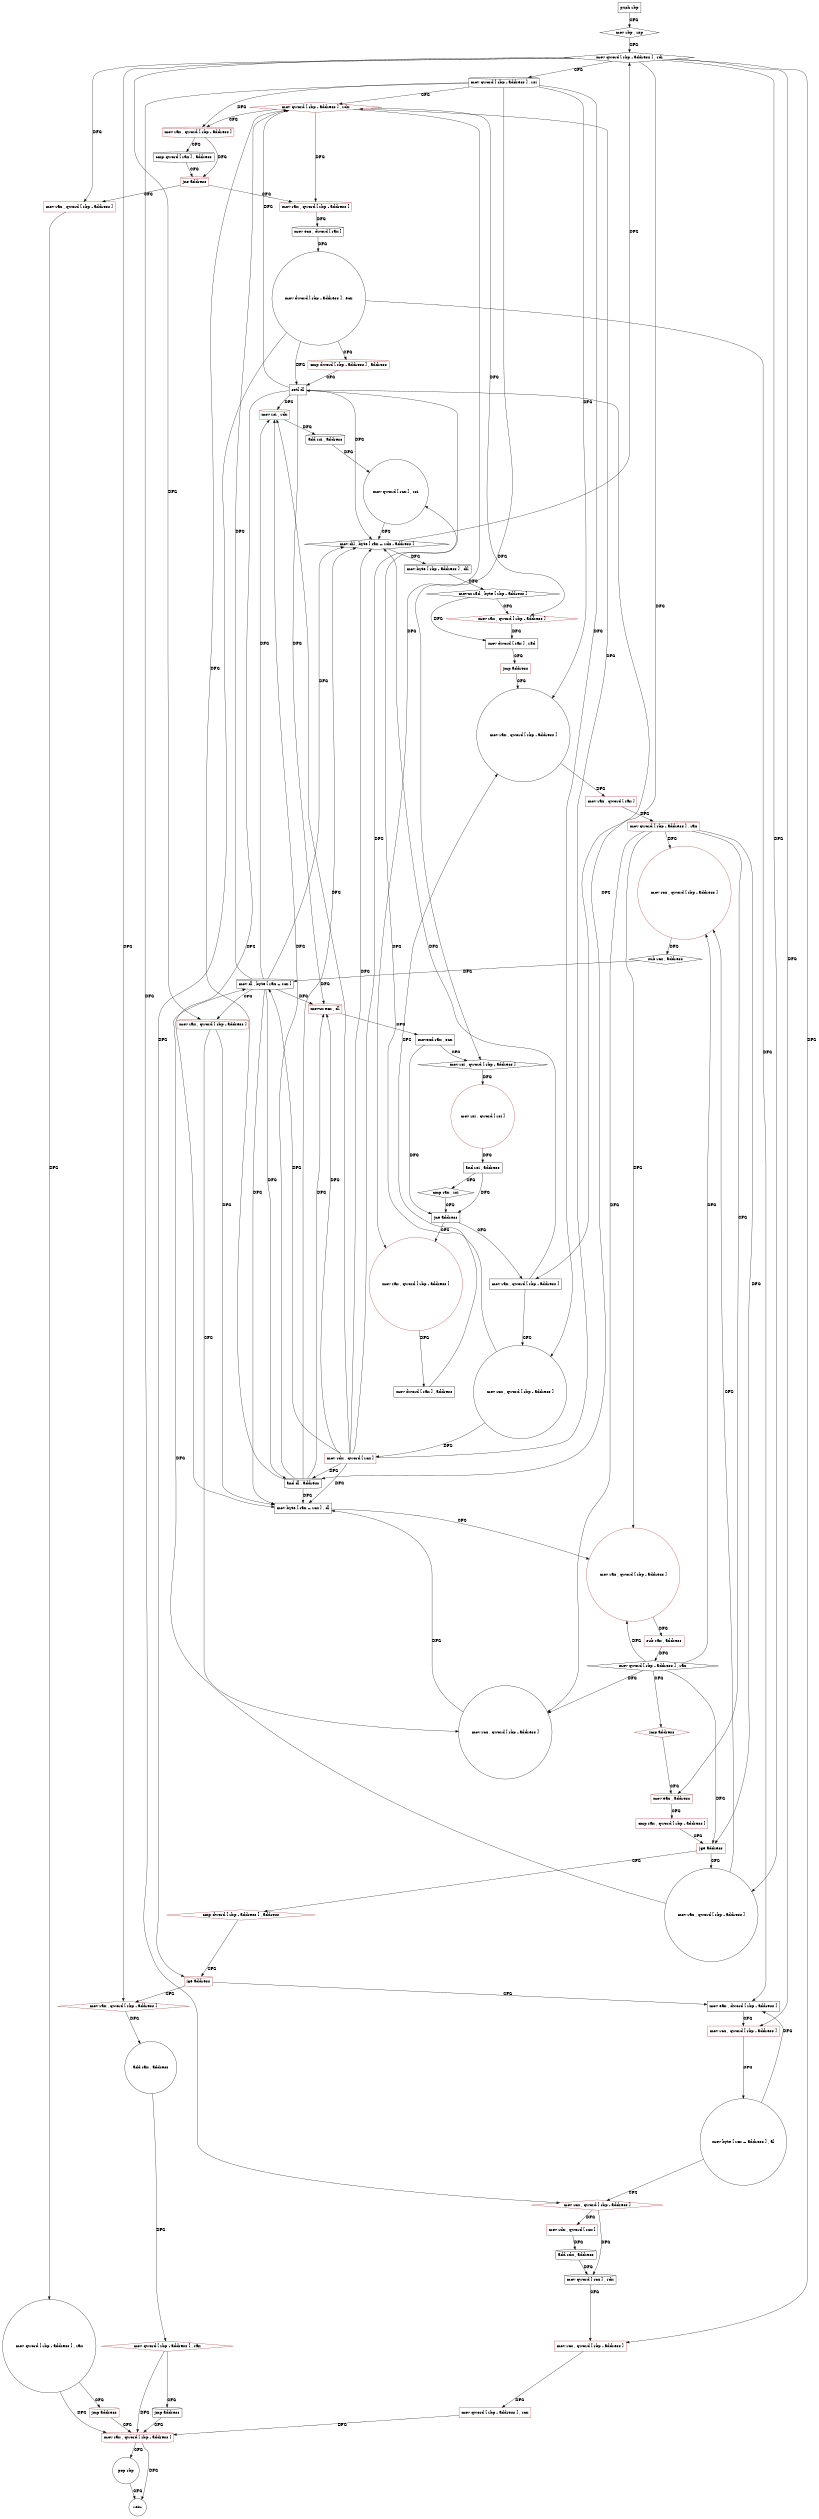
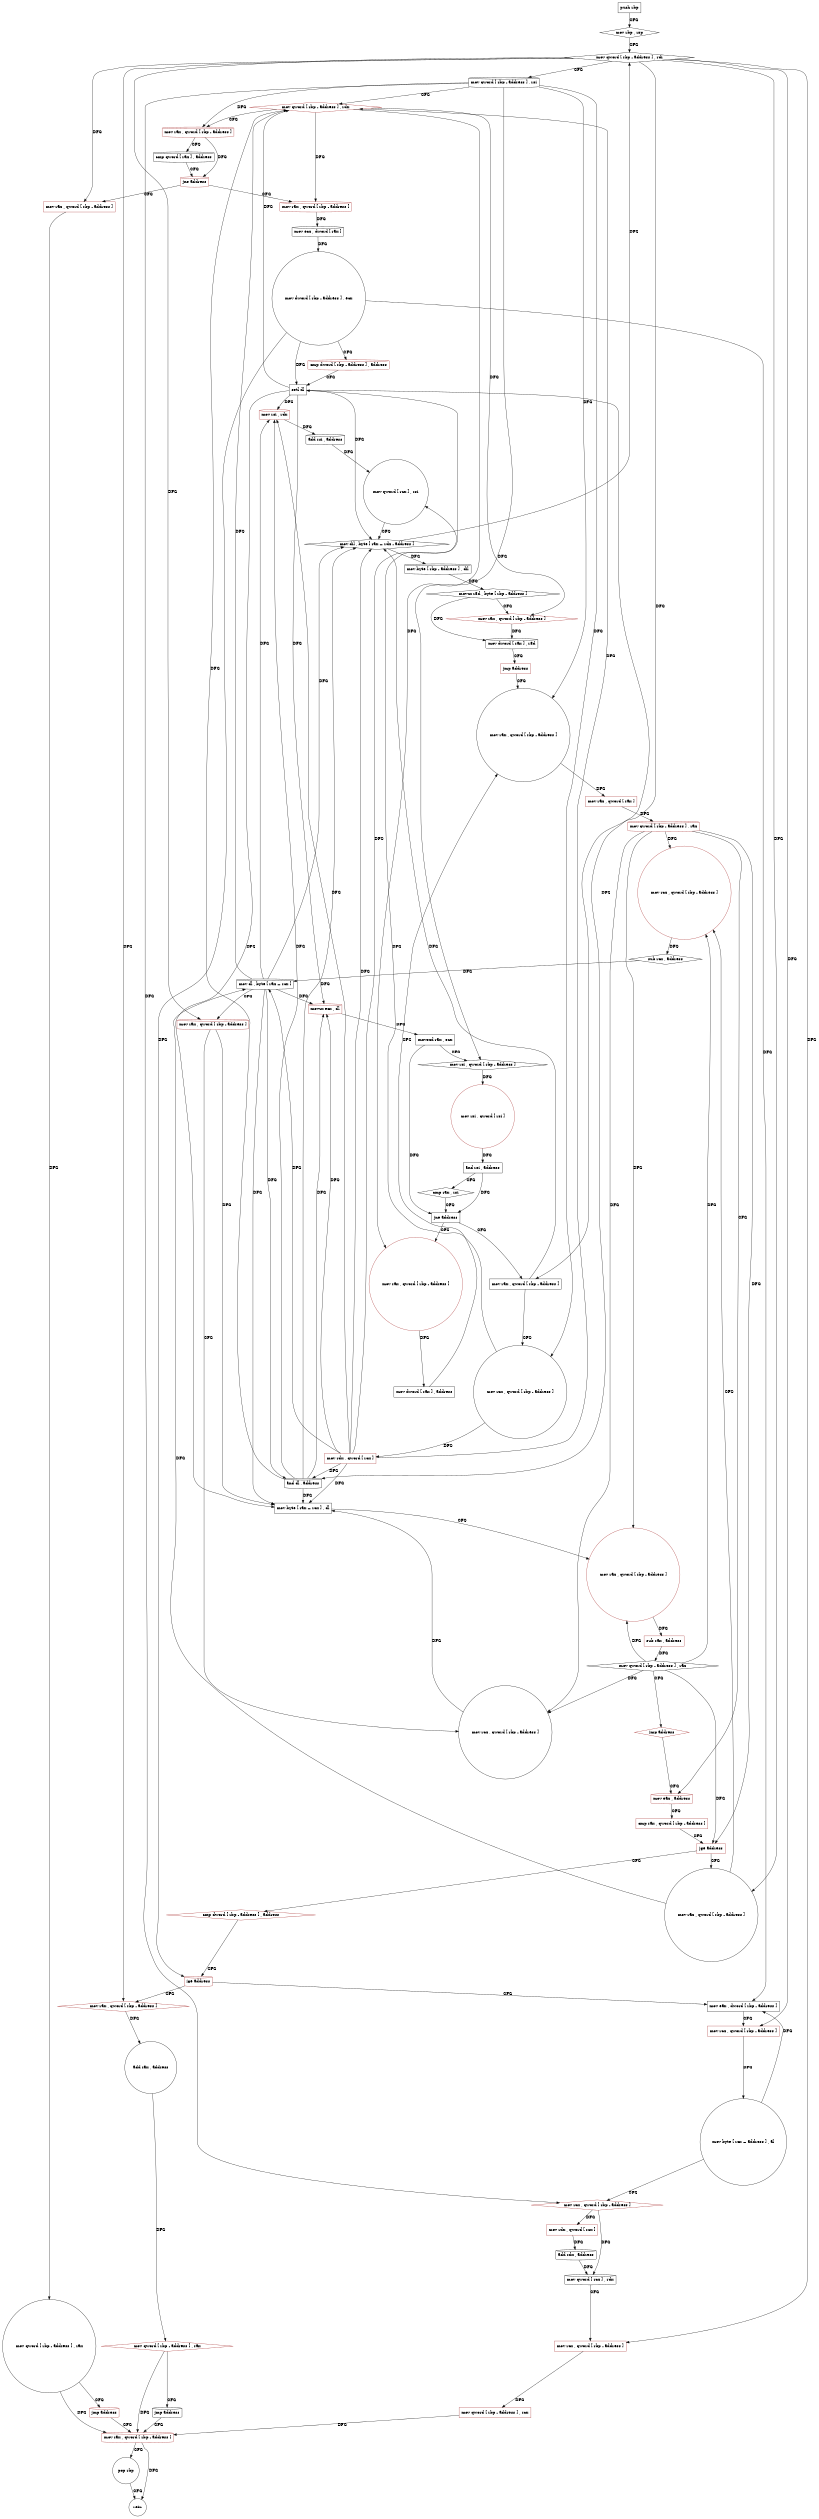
node "mov dword [ rax ] , r8d": shape box -> cylinder
